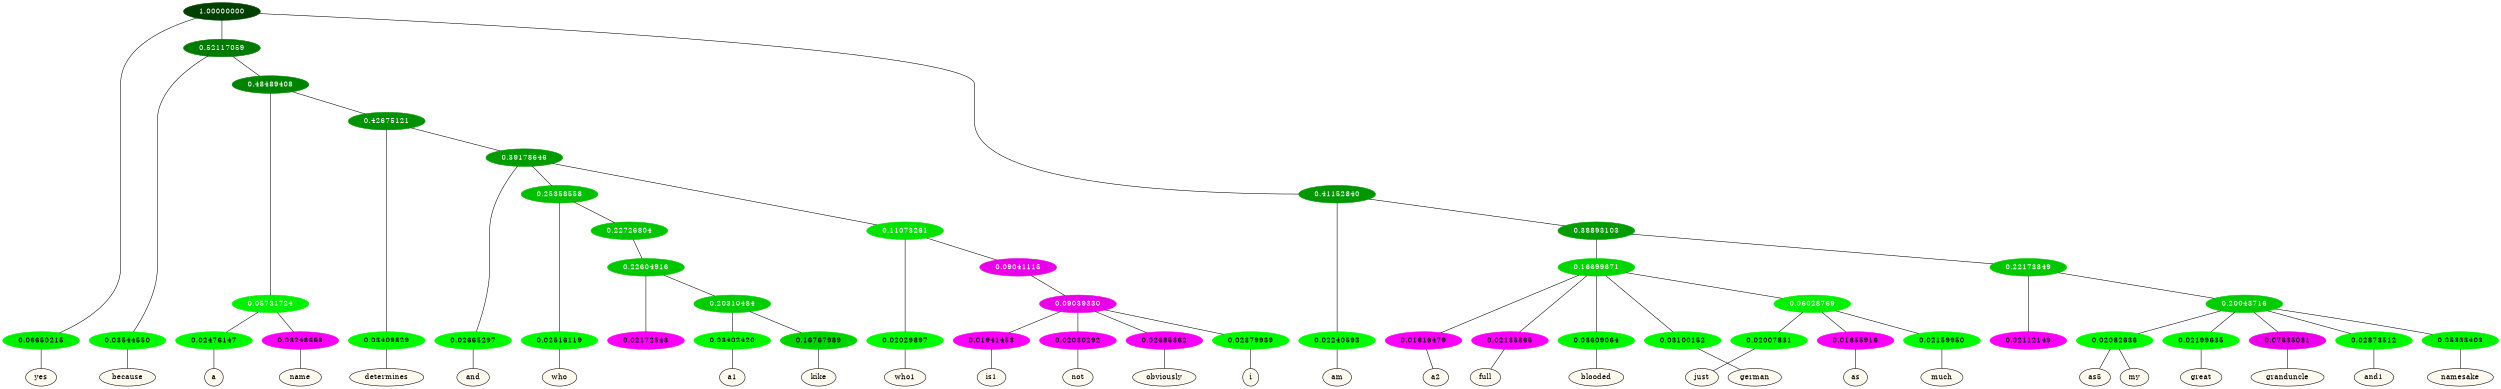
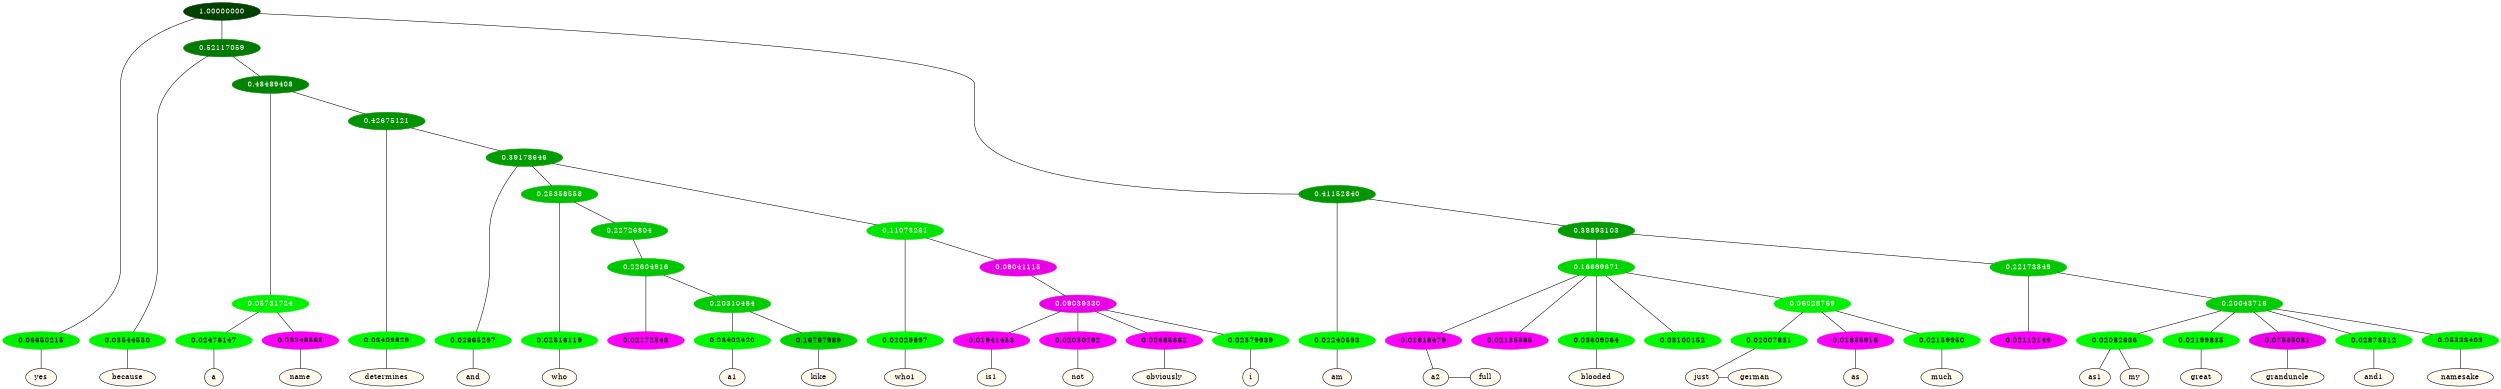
node "0.02199635": label "0.02199635" -> "0.02199835"
edge "0.02135865" -- "full": now "a2" -- "full"
edge "0.03100152" -- "german": now "just" -- "german"
node "as5": label "as5" -> "as1"
